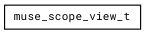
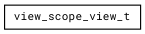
node "muse_scope_view_t": label "muse_scope_view_t" -> "view_scope_view_t"
